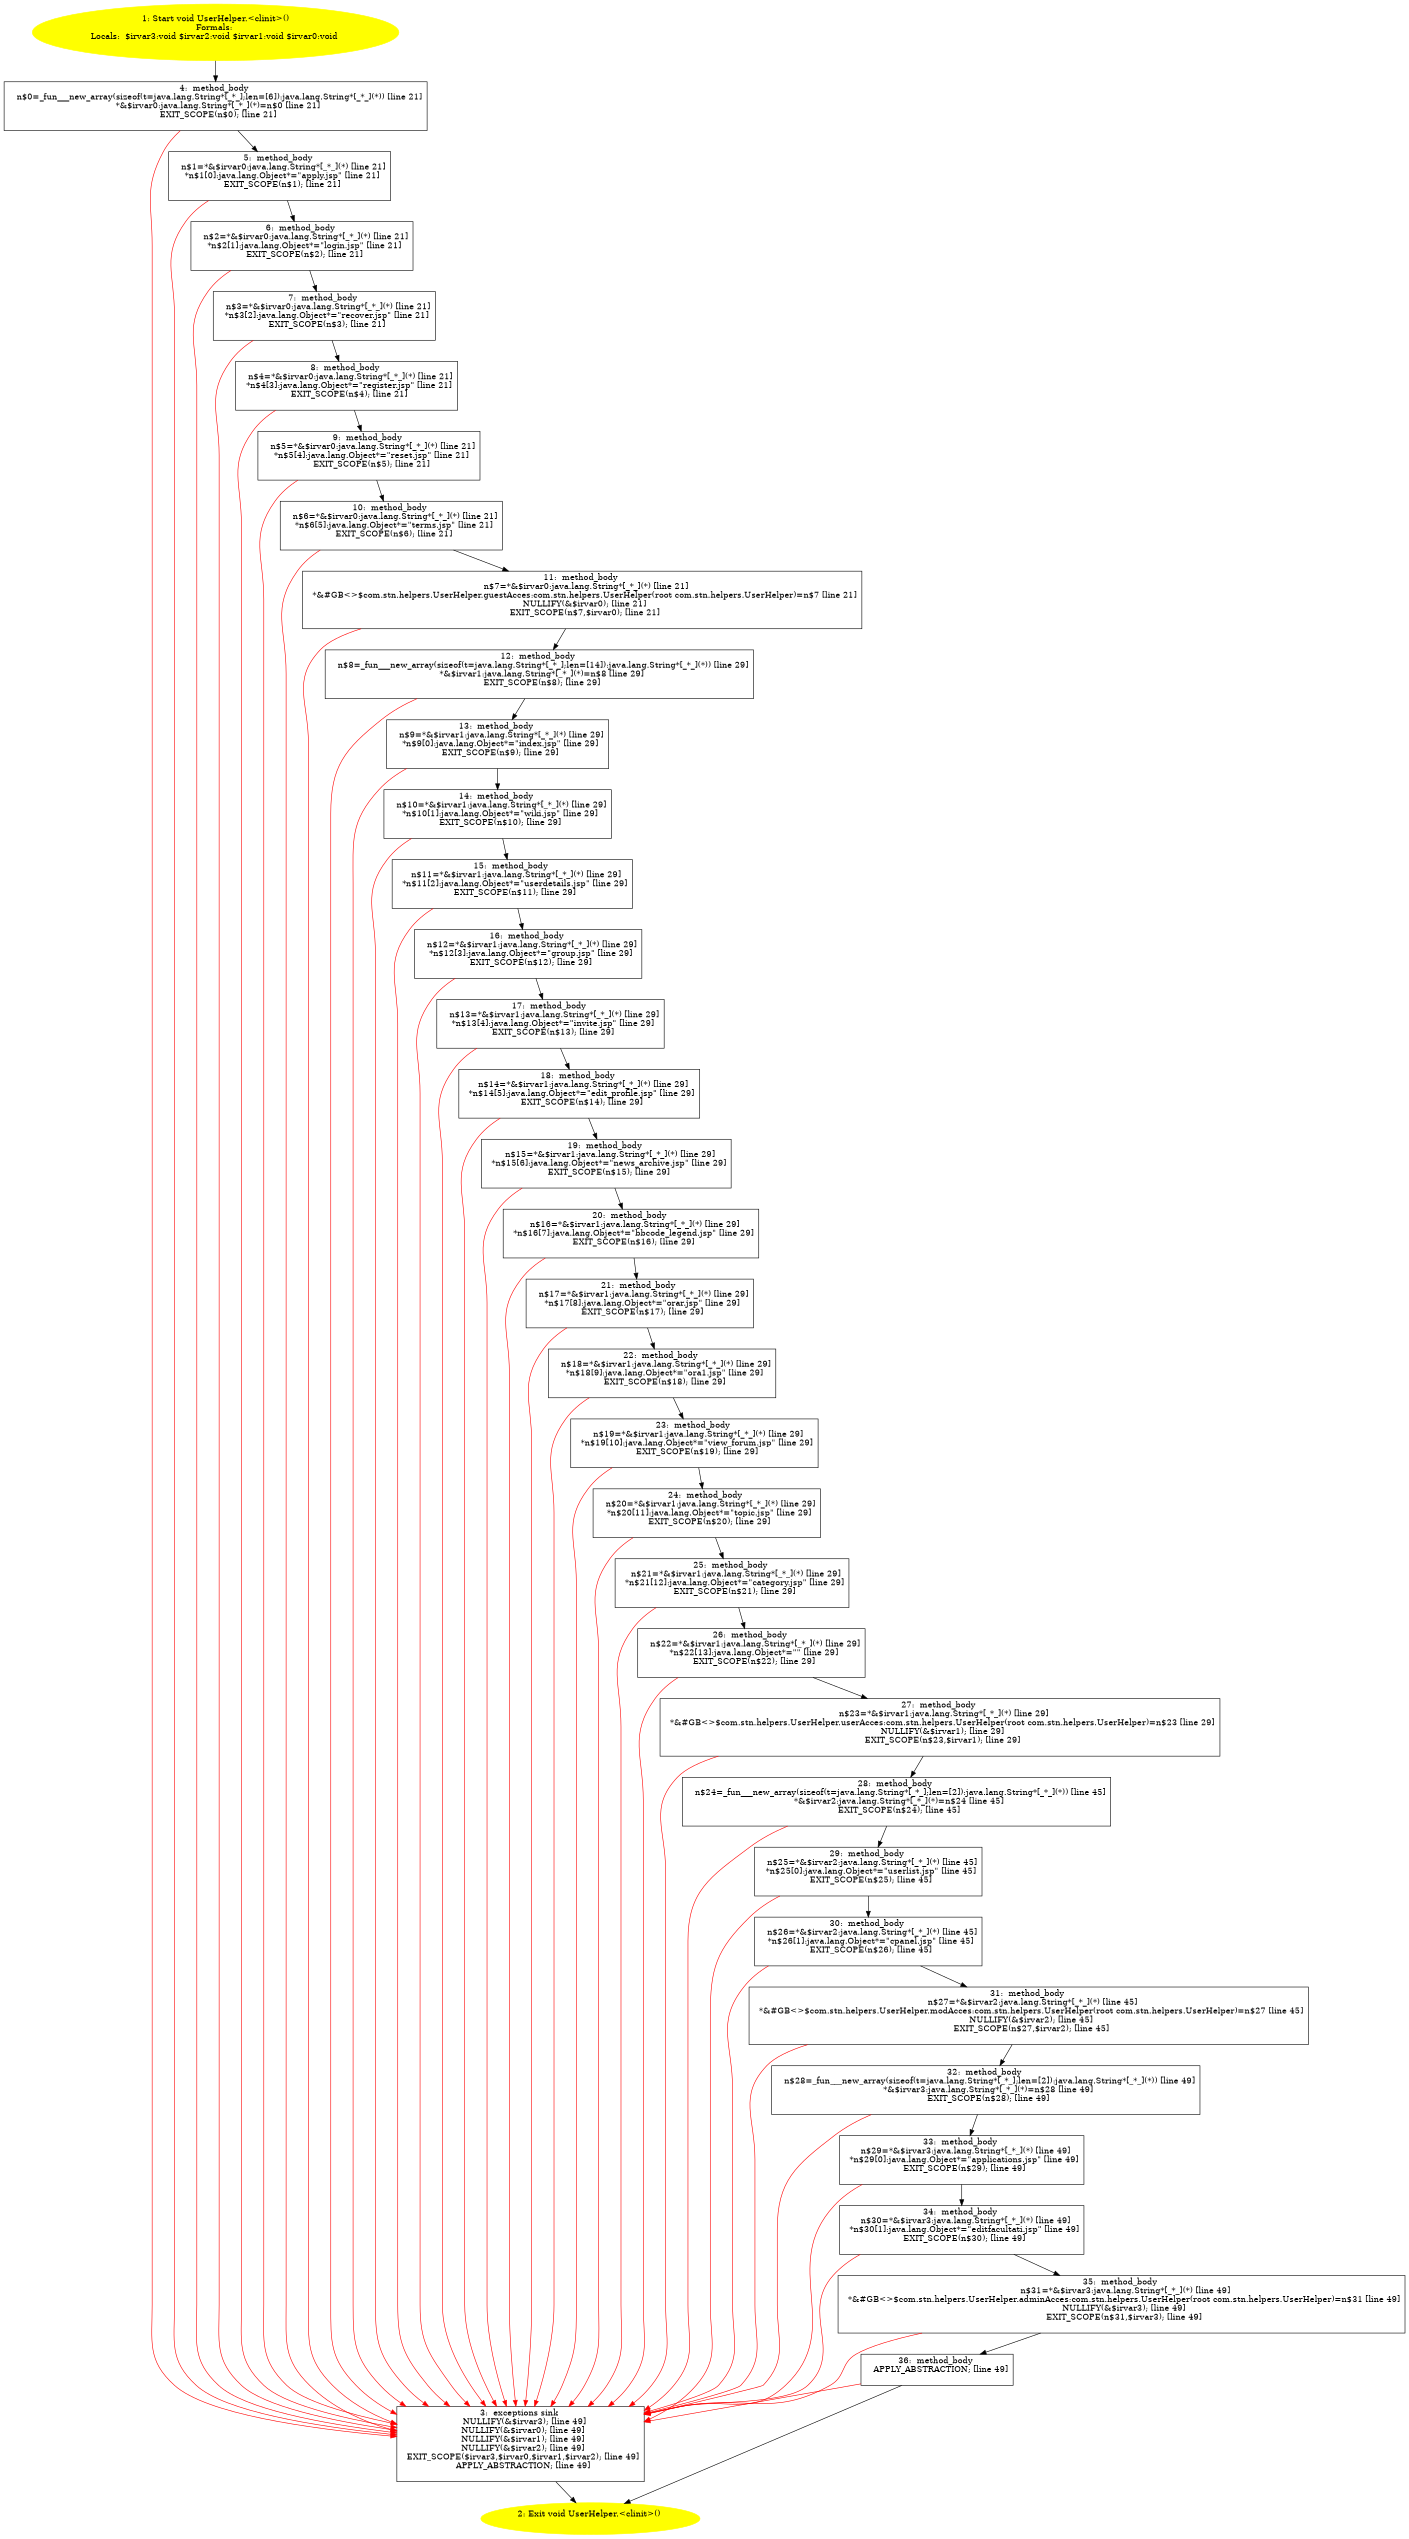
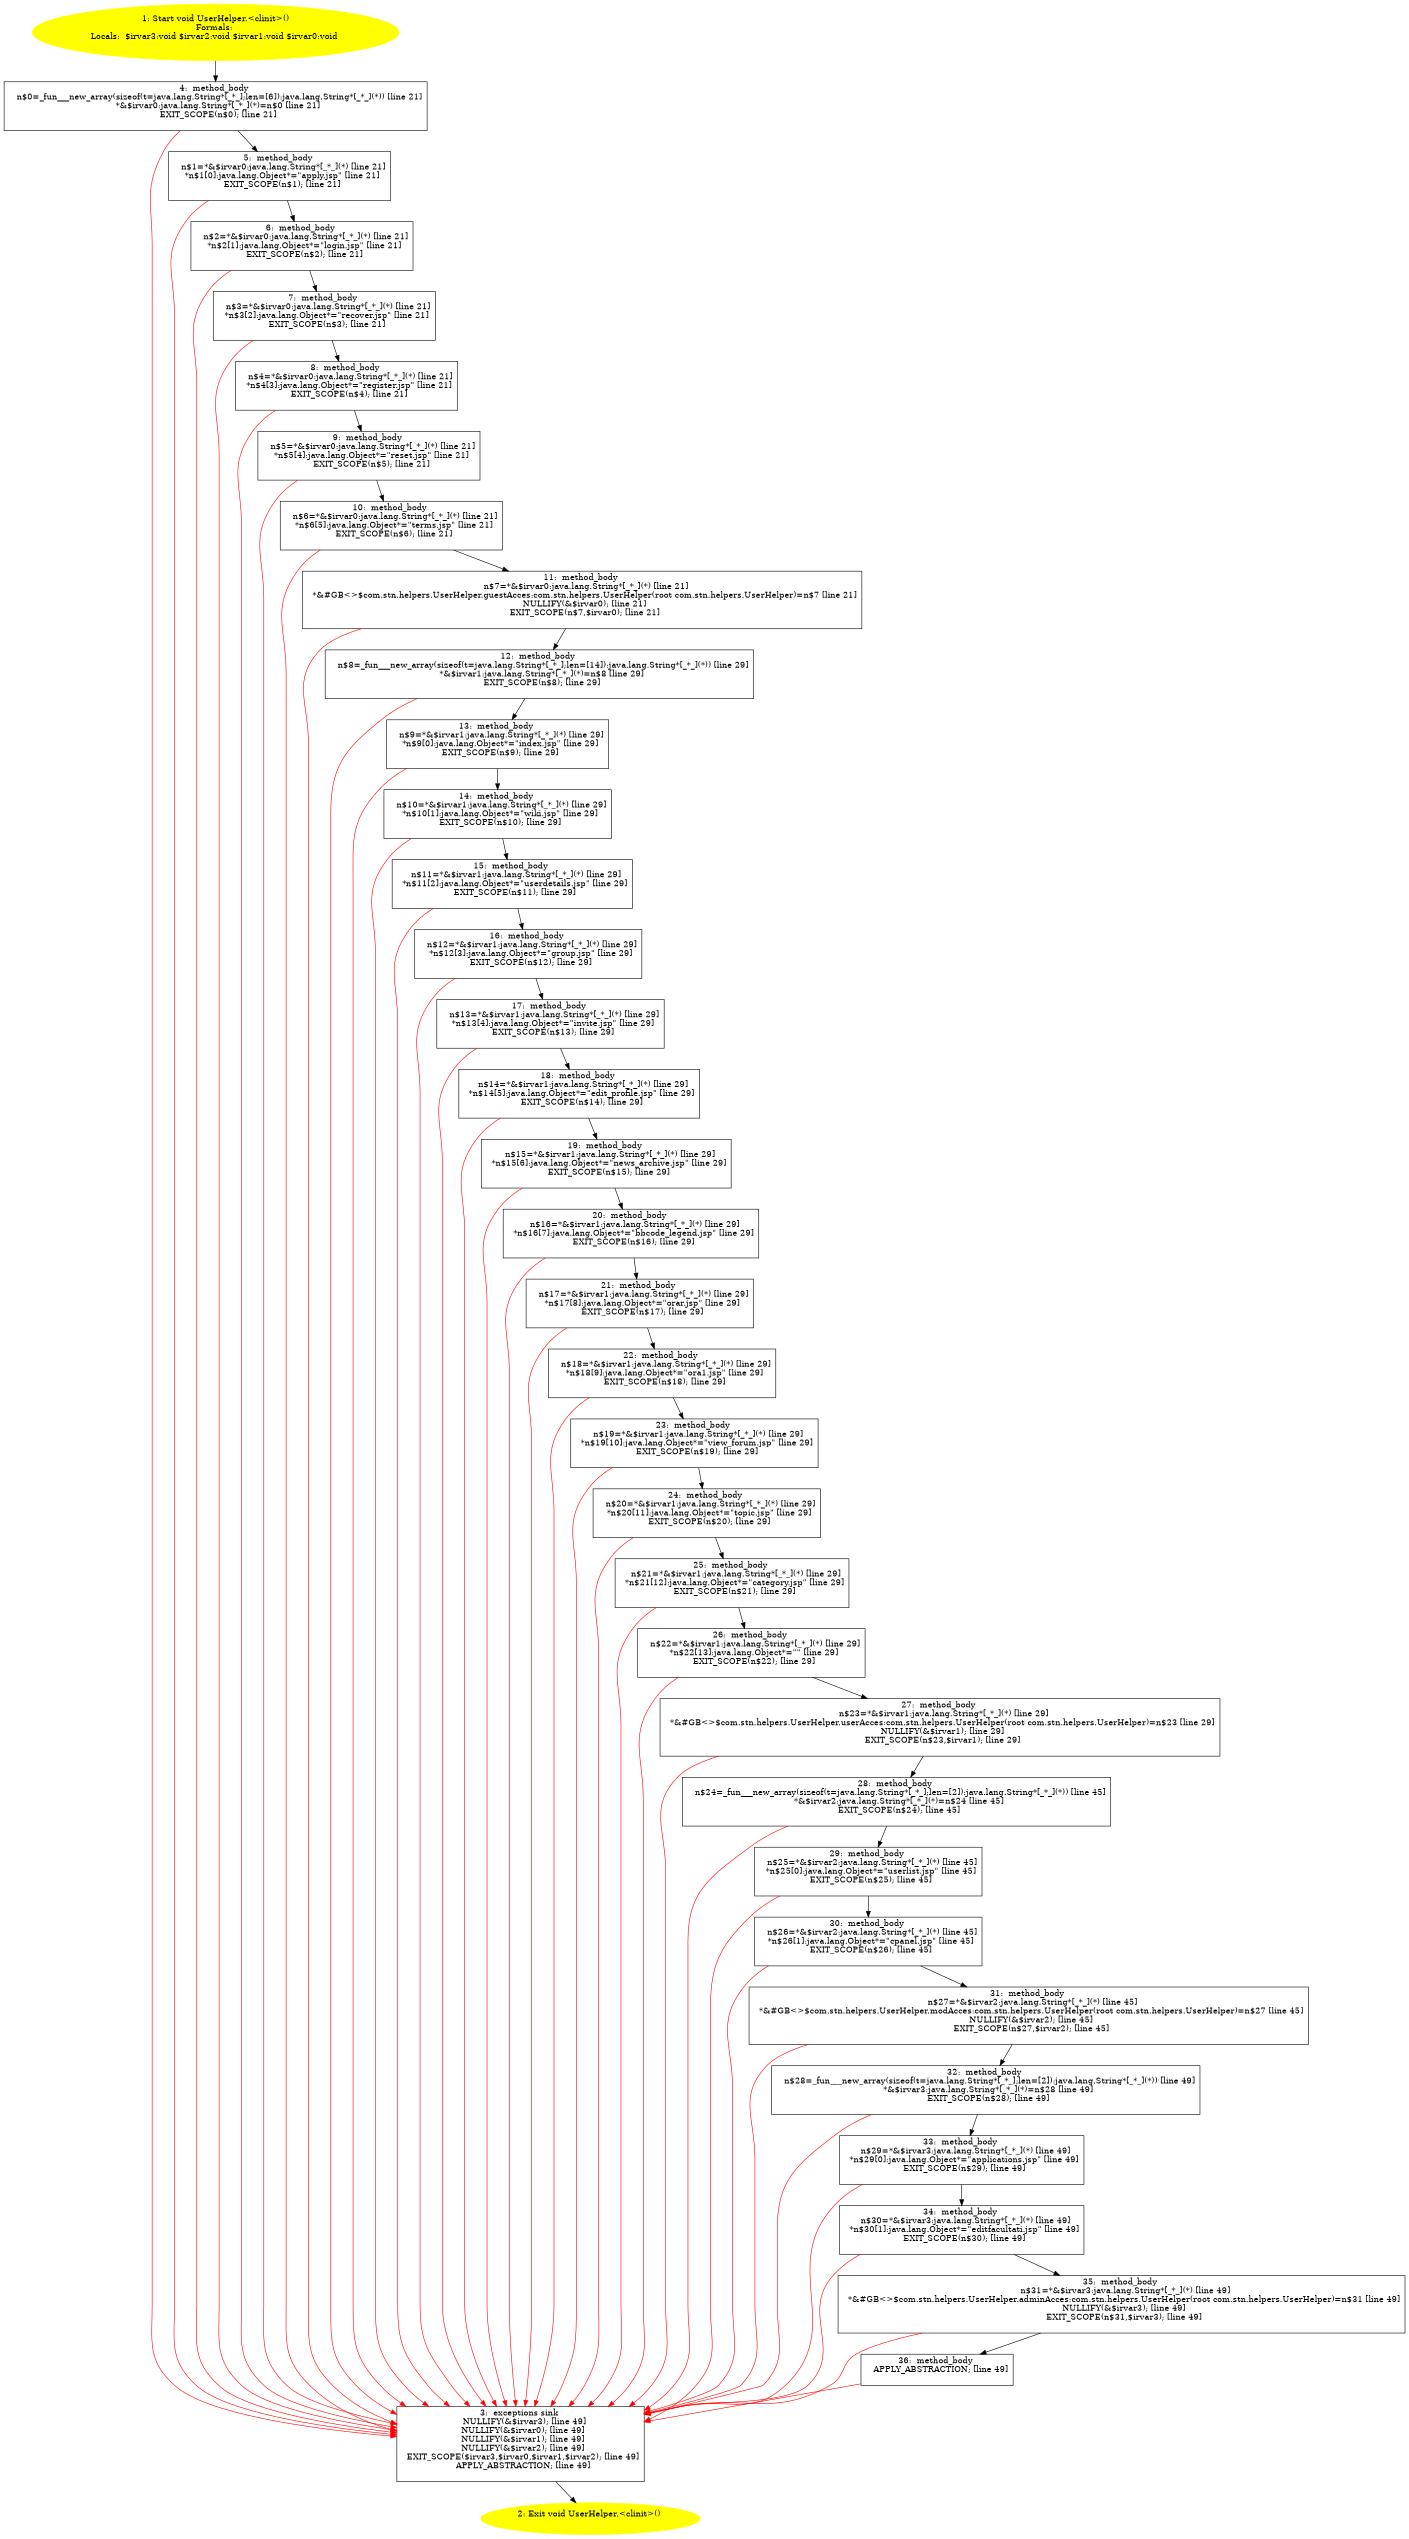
edge "36:  method_body APPLY_ABSTRACTION; [line 49]" -> "2: Exit void UserHelper.<clinit>()": removed
